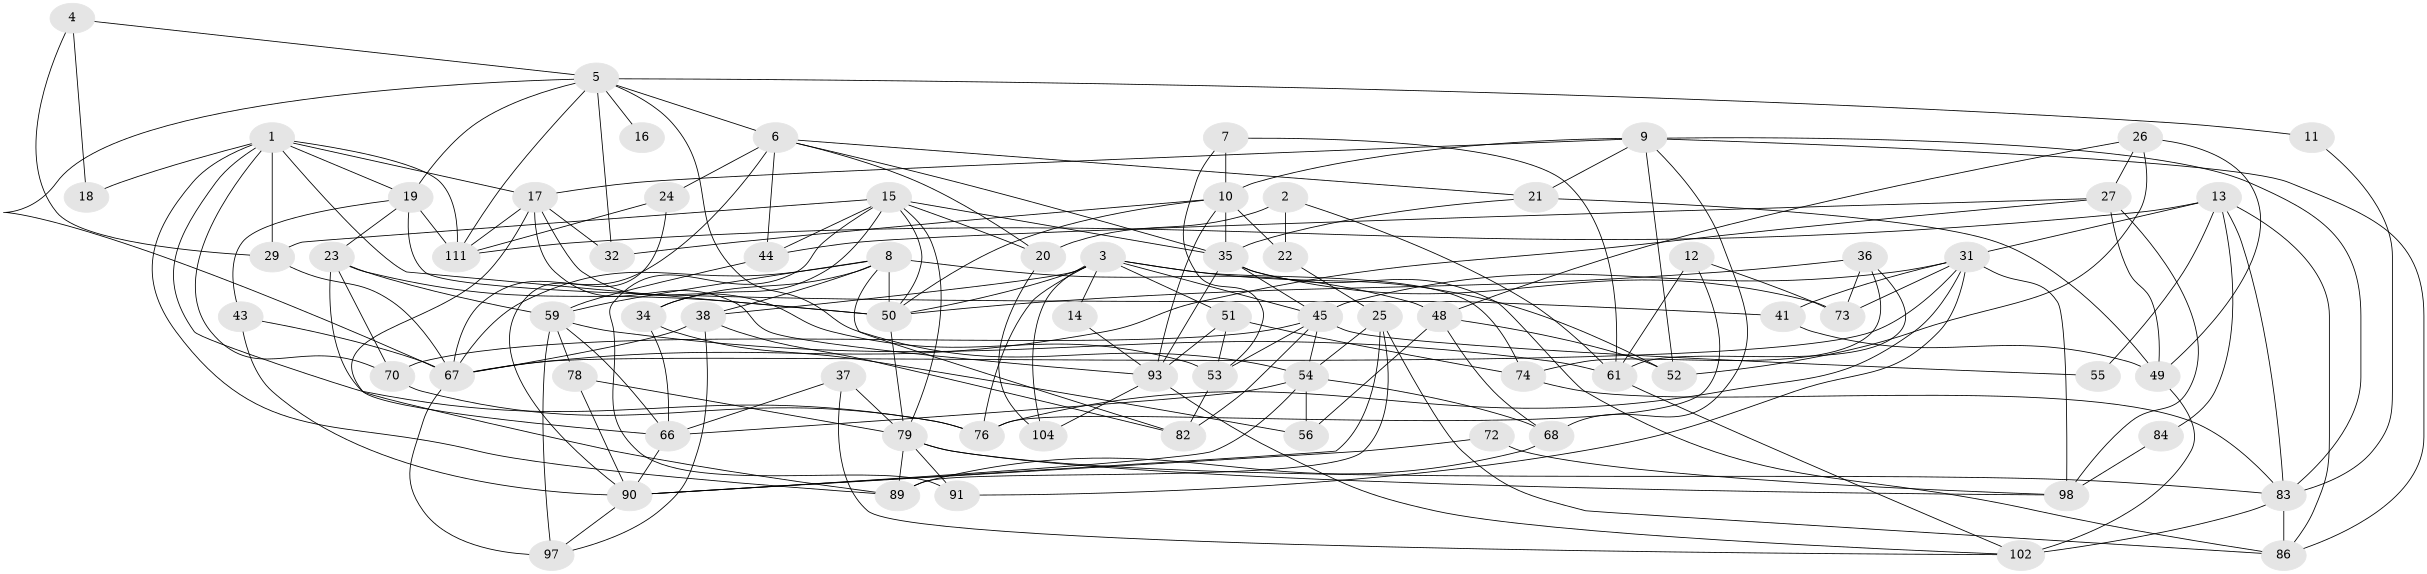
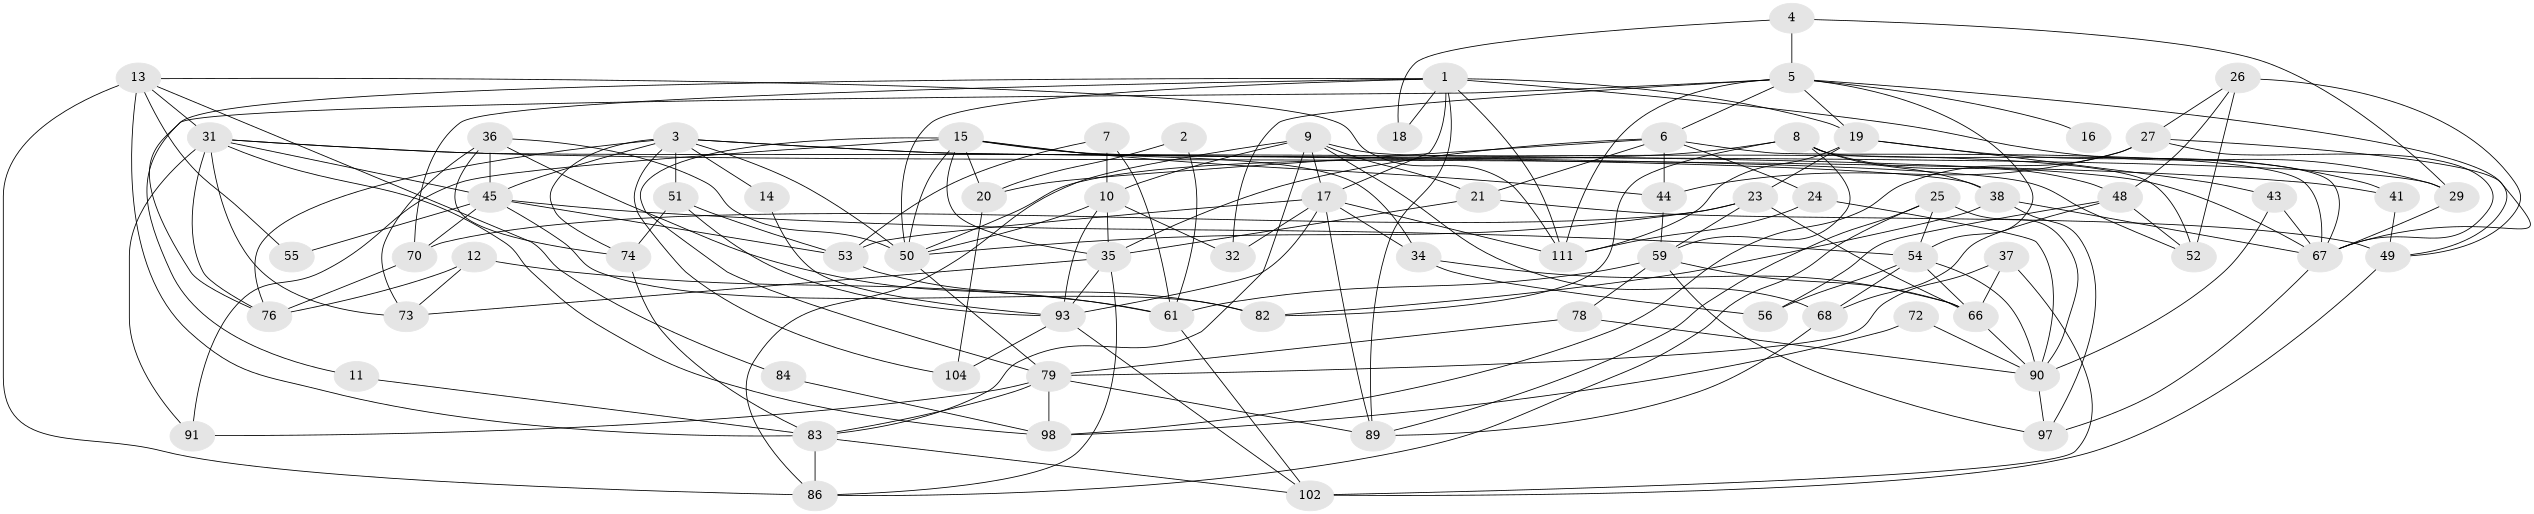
node "22": removed
edge "8" -- "34": now "17" -- "34"
edge "35" -- "45": now "36" -- "45"
